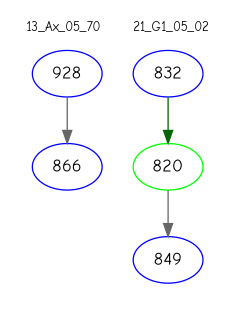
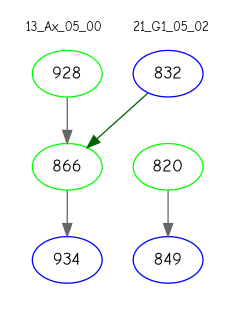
cluster "13_Ax_05_70": label "13_Ax_05_70" -> "13_Ax_05_00"
node "928": color blue -> green
edge "832" -> "820": now "832" -> "866"
node "866": color blue -> green
node "934": added
